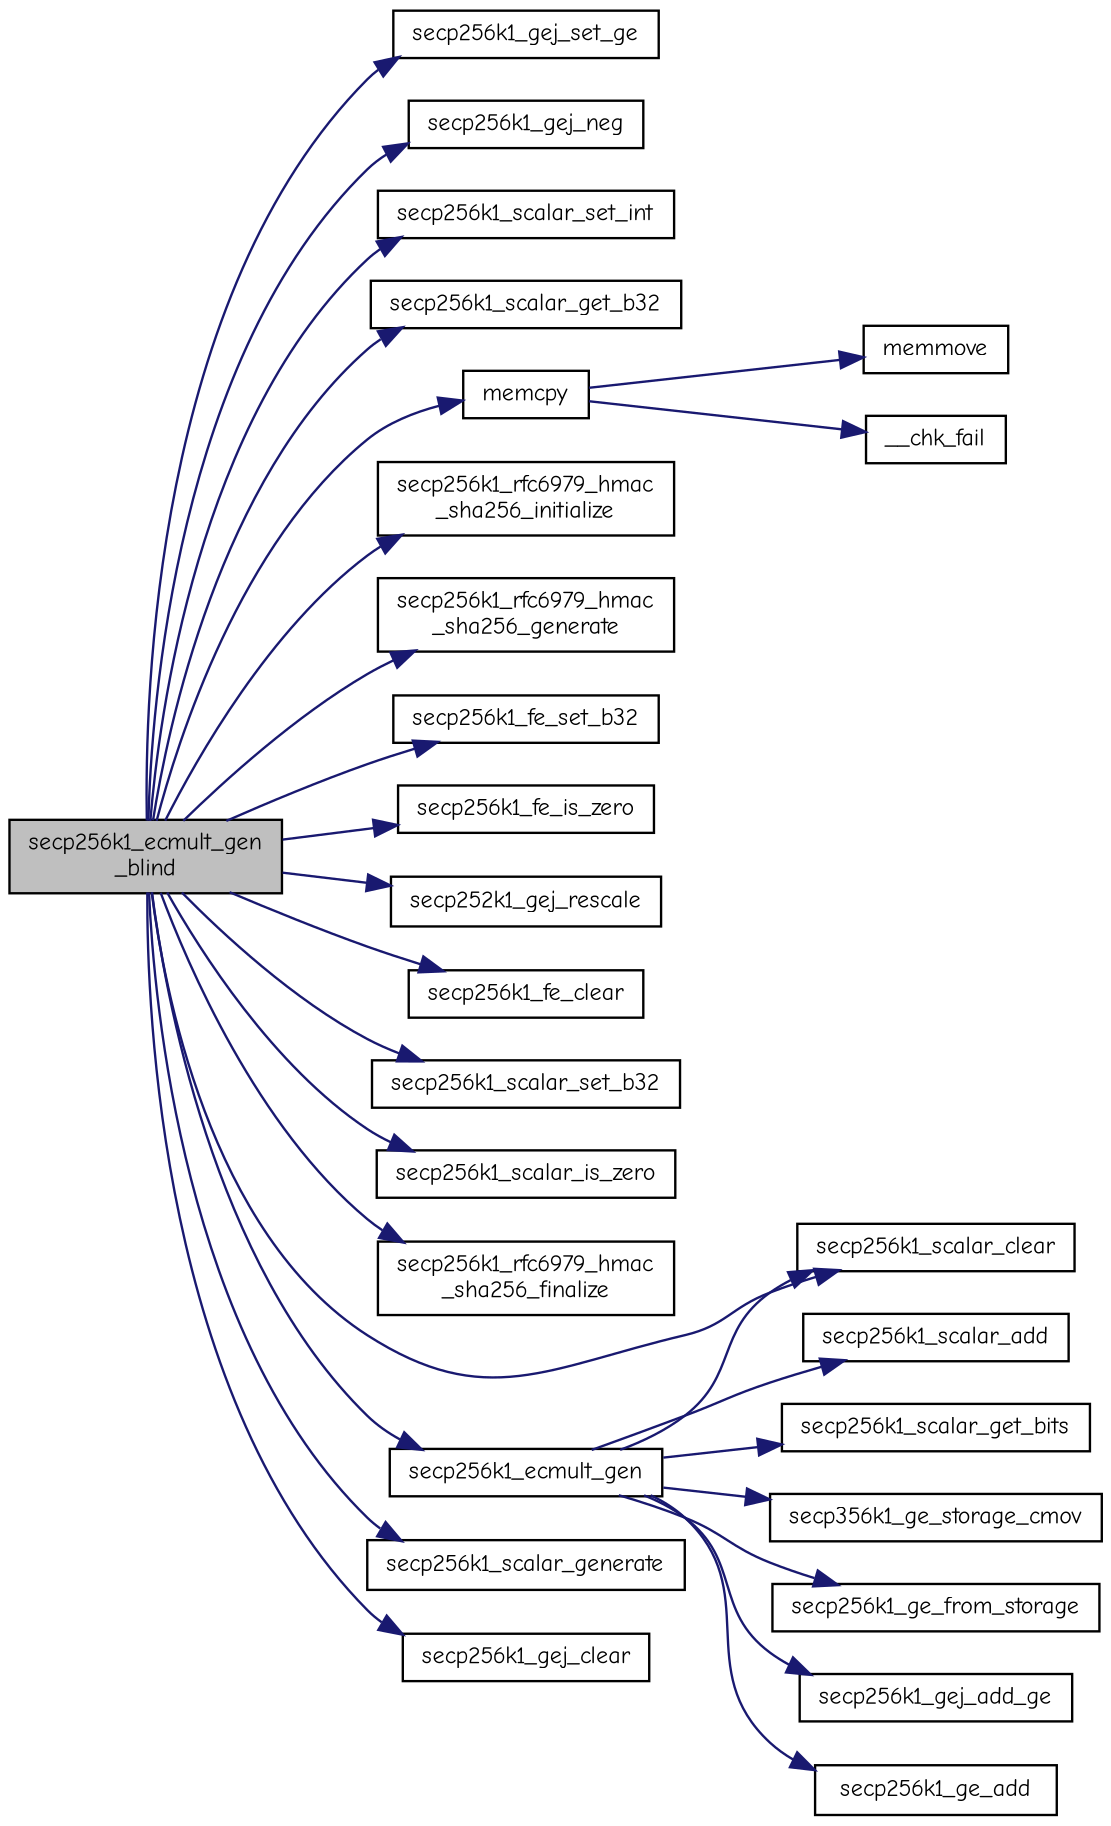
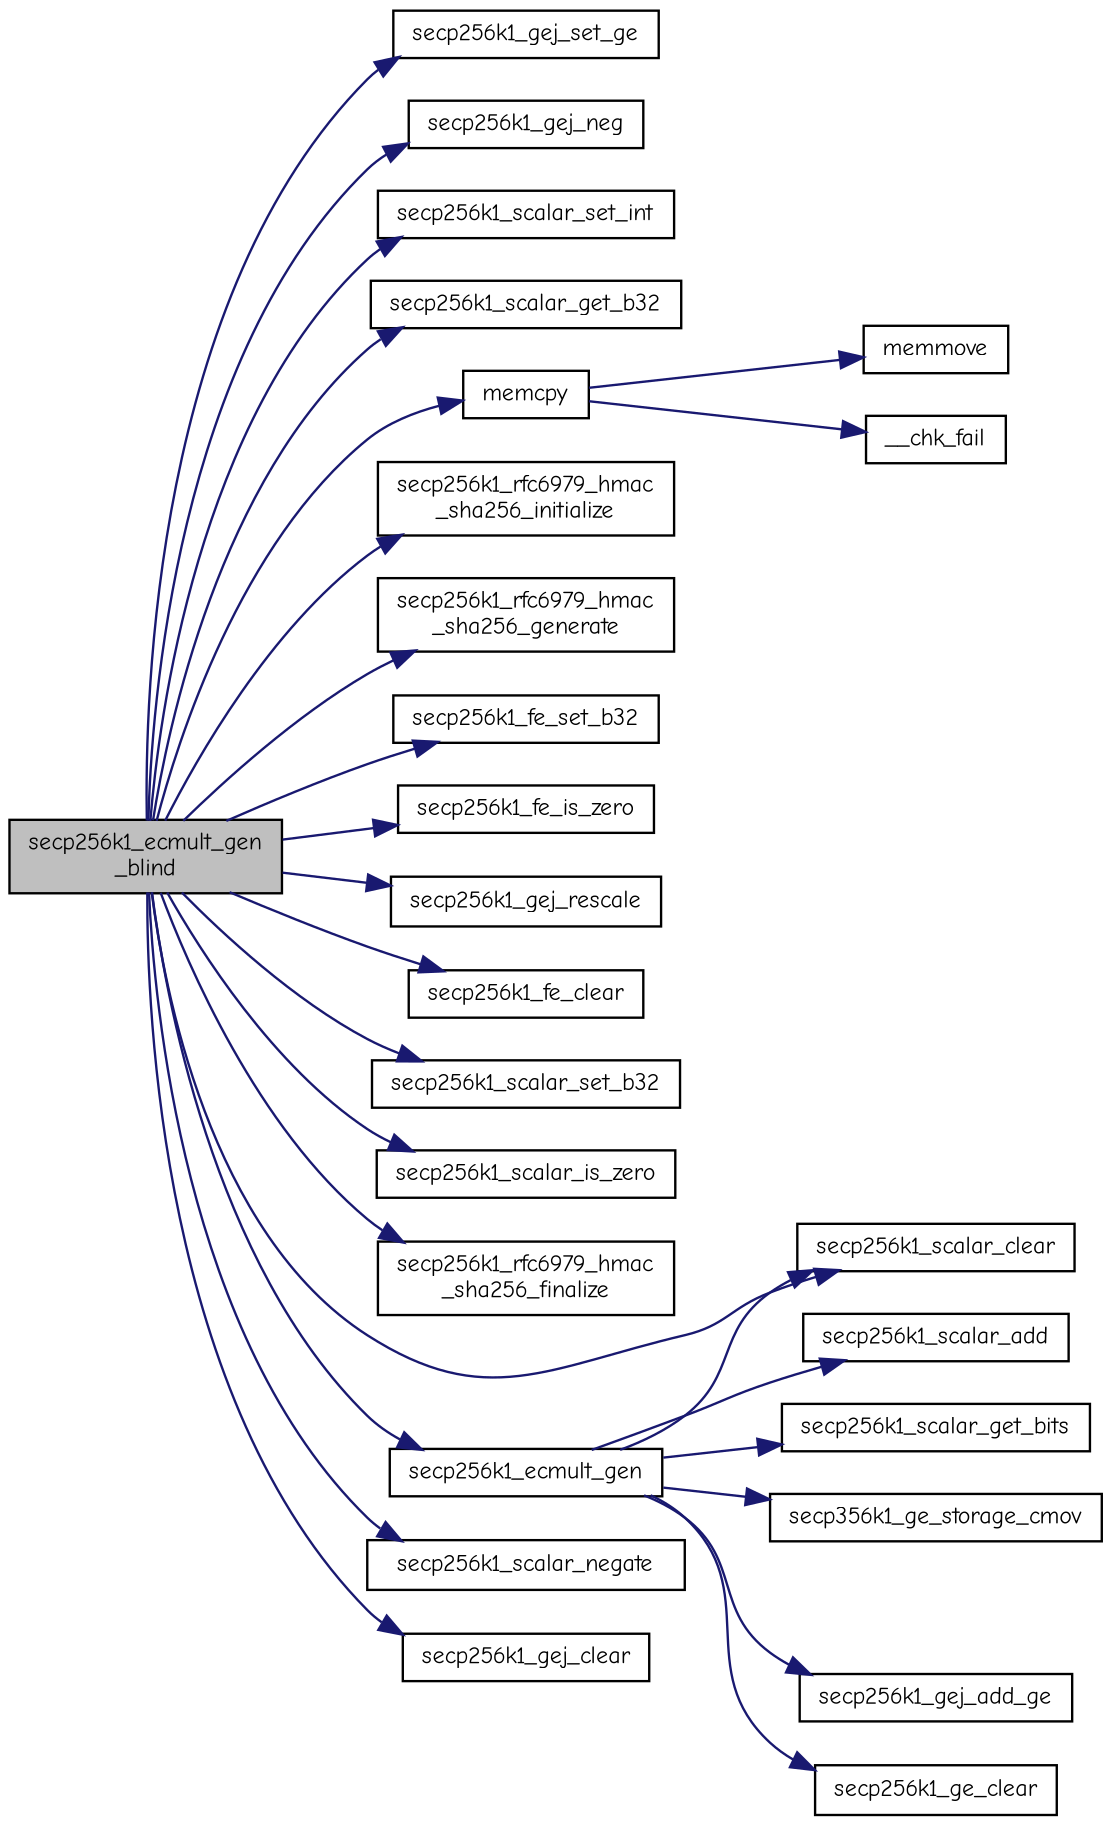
node "secp252k1_gej_rescale": label "secp252k1_gej_rescale" -> "secp256k1_gej_rescale"
node "secp256k1_scalar_generate": label "secp256k1_scalar_generate" -> "secp256k1_scalar_negate"
node "secp256k1_ge_from_storage": removed
node "secp256k1_ge_add": label "secp256k1_ge_add" -> "secp256k1_ge_clear"
